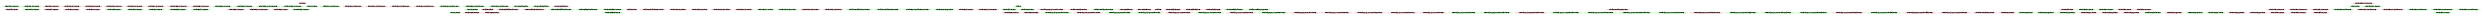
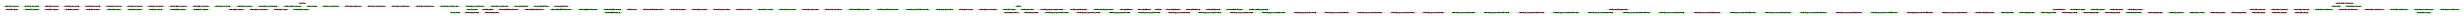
node "models_cells___res_xhigh_po_model_spice": removed
